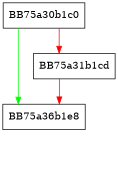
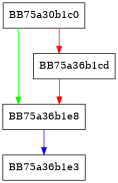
node "BB75a31b1cd": label "BB75a31b1cd" -> "BB75a36b1cd"
node "BB75a36b1e3": added
